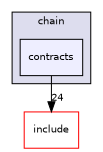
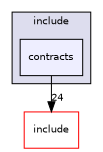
cluster "chain": label "chain" -> "include"
